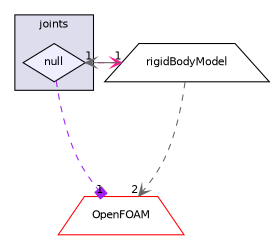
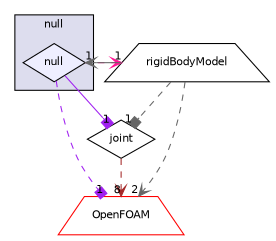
cluster "joints": label "joints" -> "null"
node "joint": added
